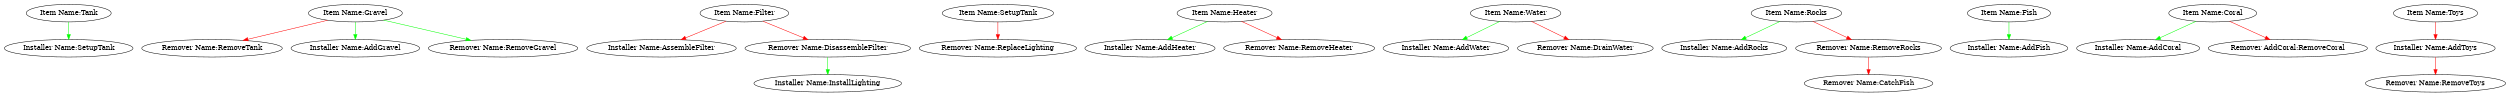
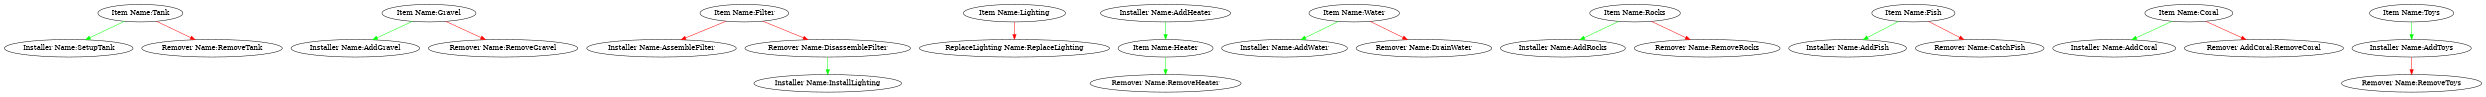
node "Item Name:SetupTank": label "Item Name:SetupTank" -> "Item Name:Lighting"
edge "Item Name:Toys" -> "Installer Name:AddToys": color red -> green
edge "Item Name:Gravel" -> "Remover Name:RemoveTank": now "Item Name:Tank" -> "Remover Name:RemoveTank"
edge "Item Name:Gravel" -> "Remover Name:RemoveGravel": color green -> red
edge "Item Name:Heater" -> "Installer Name:AddHeater": reversed
edge "Item Name:Heater" -> "Remover Name:RemoveHeater": color red -> green
node "Remover Name:ReplaceLighting": label "Remover Name:ReplaceLighting" -> "ReplaceLighting Name:ReplaceLighting"
edge "Remover Name:RemoveRocks" -> "Remover Name:CatchFish": now "Item Name:Fish" -> "Remover Name:CatchFish"
